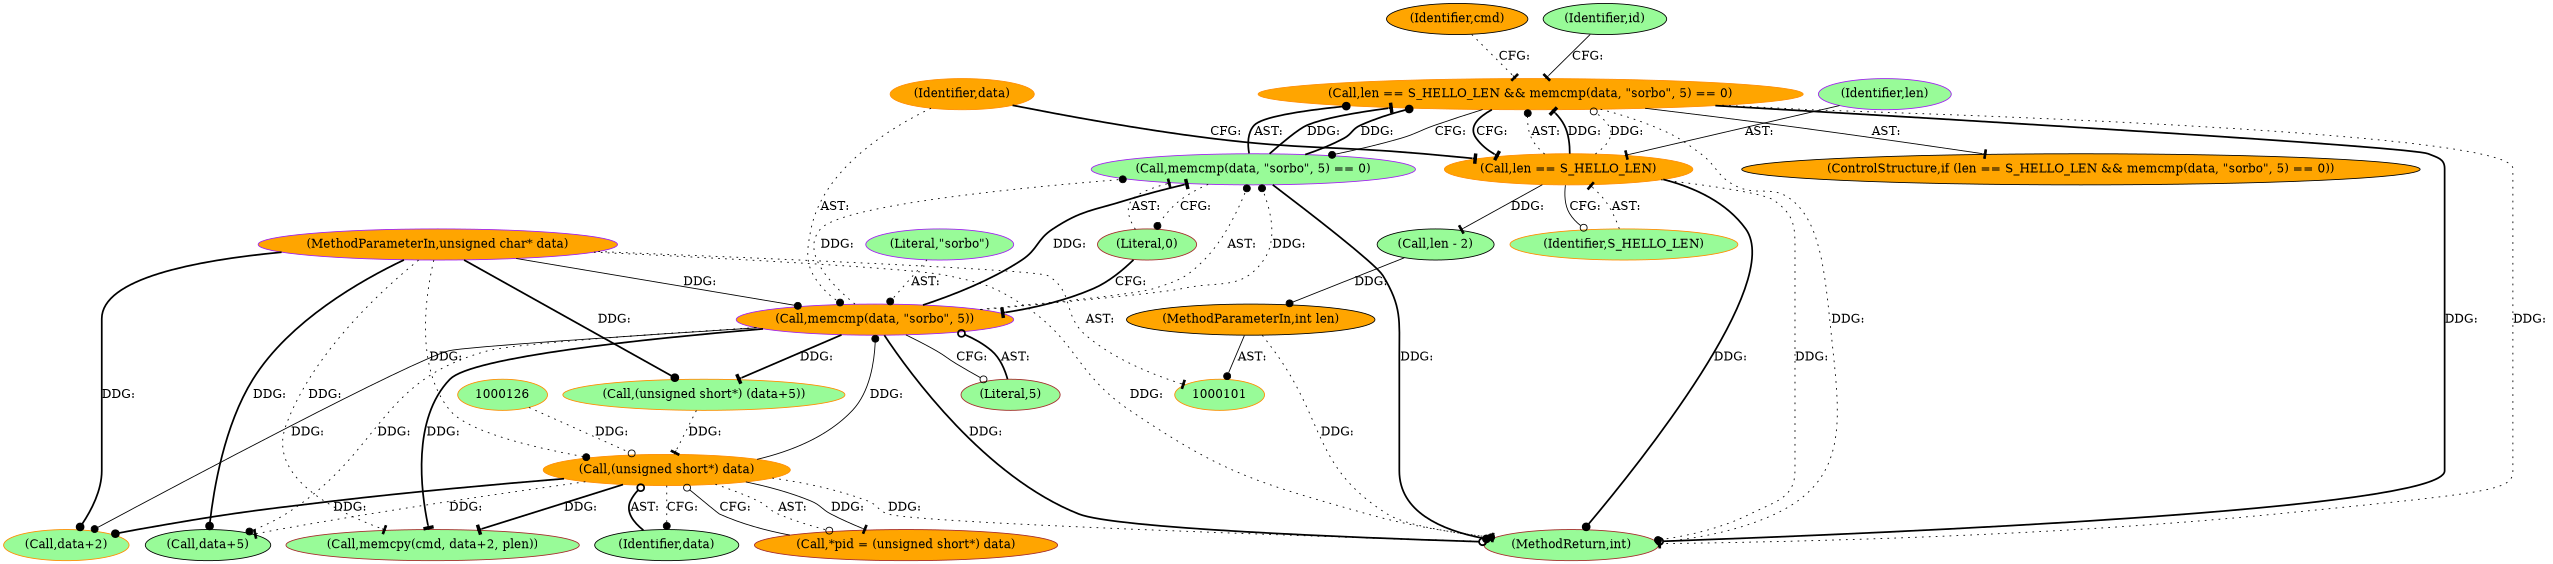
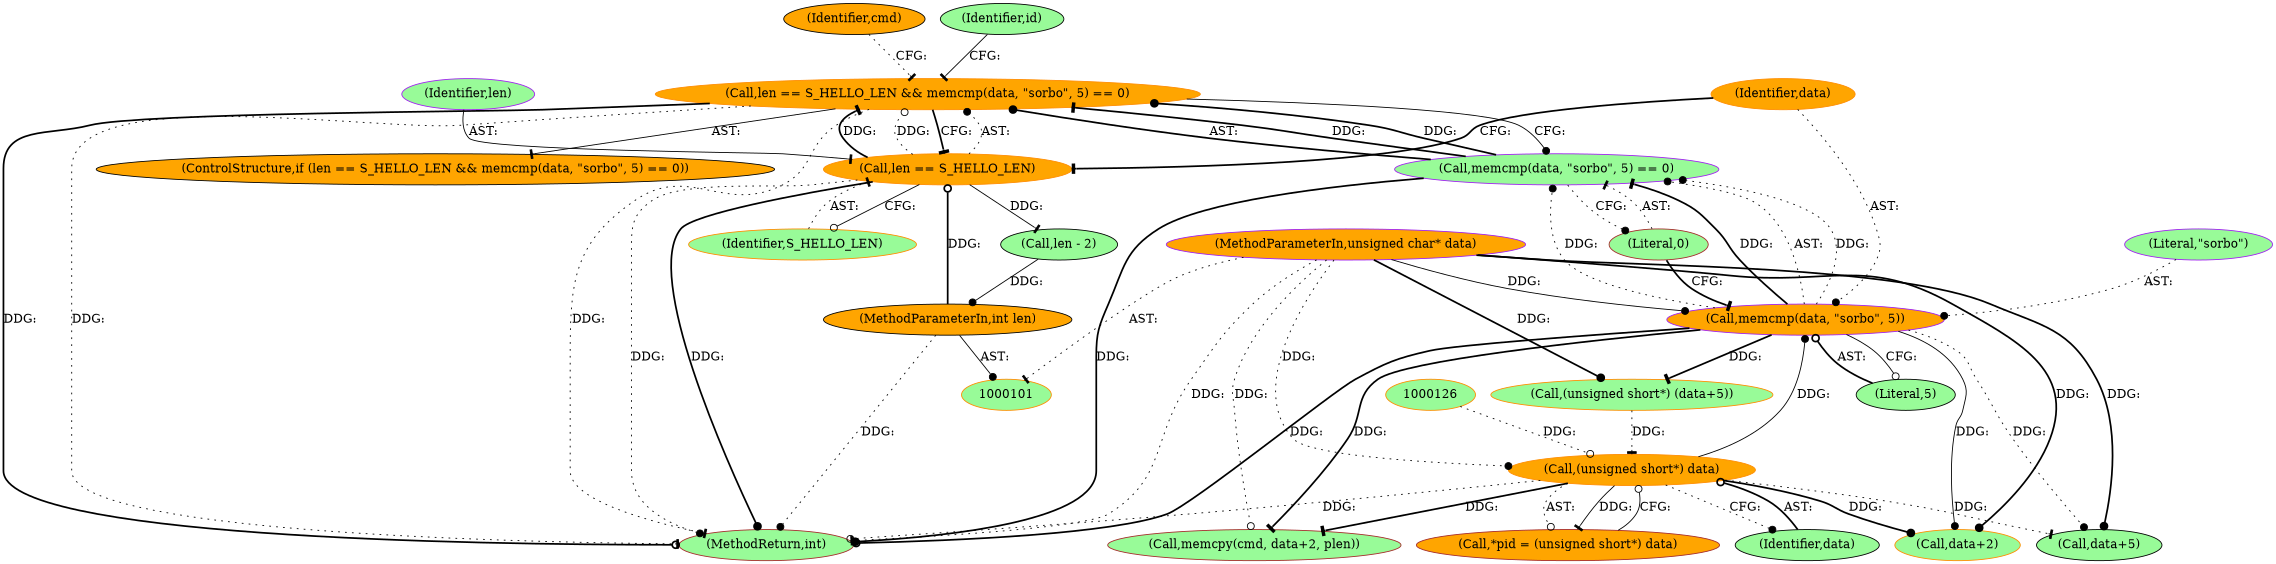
edge "(MethodParameterIn,int len)" -> "(Call,len == S_HELLO_LEN)": added, label "DDG:"
node "(Literal,5)": color brown -> black
edge "(MethodParameterIn,unsigned char* data)" -> "(Call,memcpy(cmd, data+2, plen))": arrowhead tee -> odot
